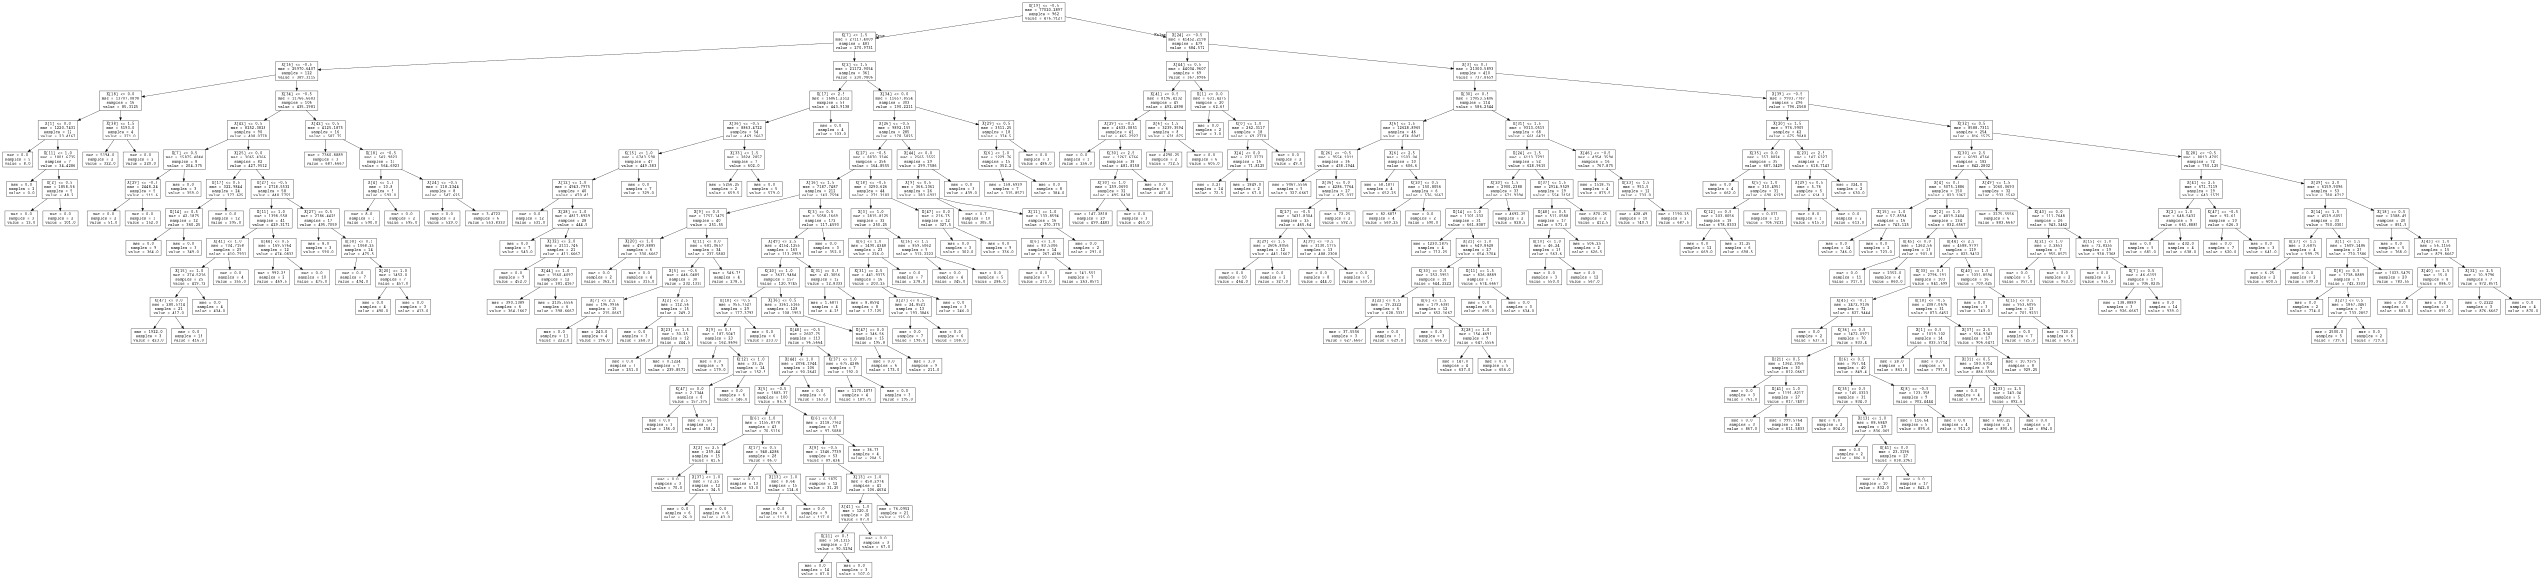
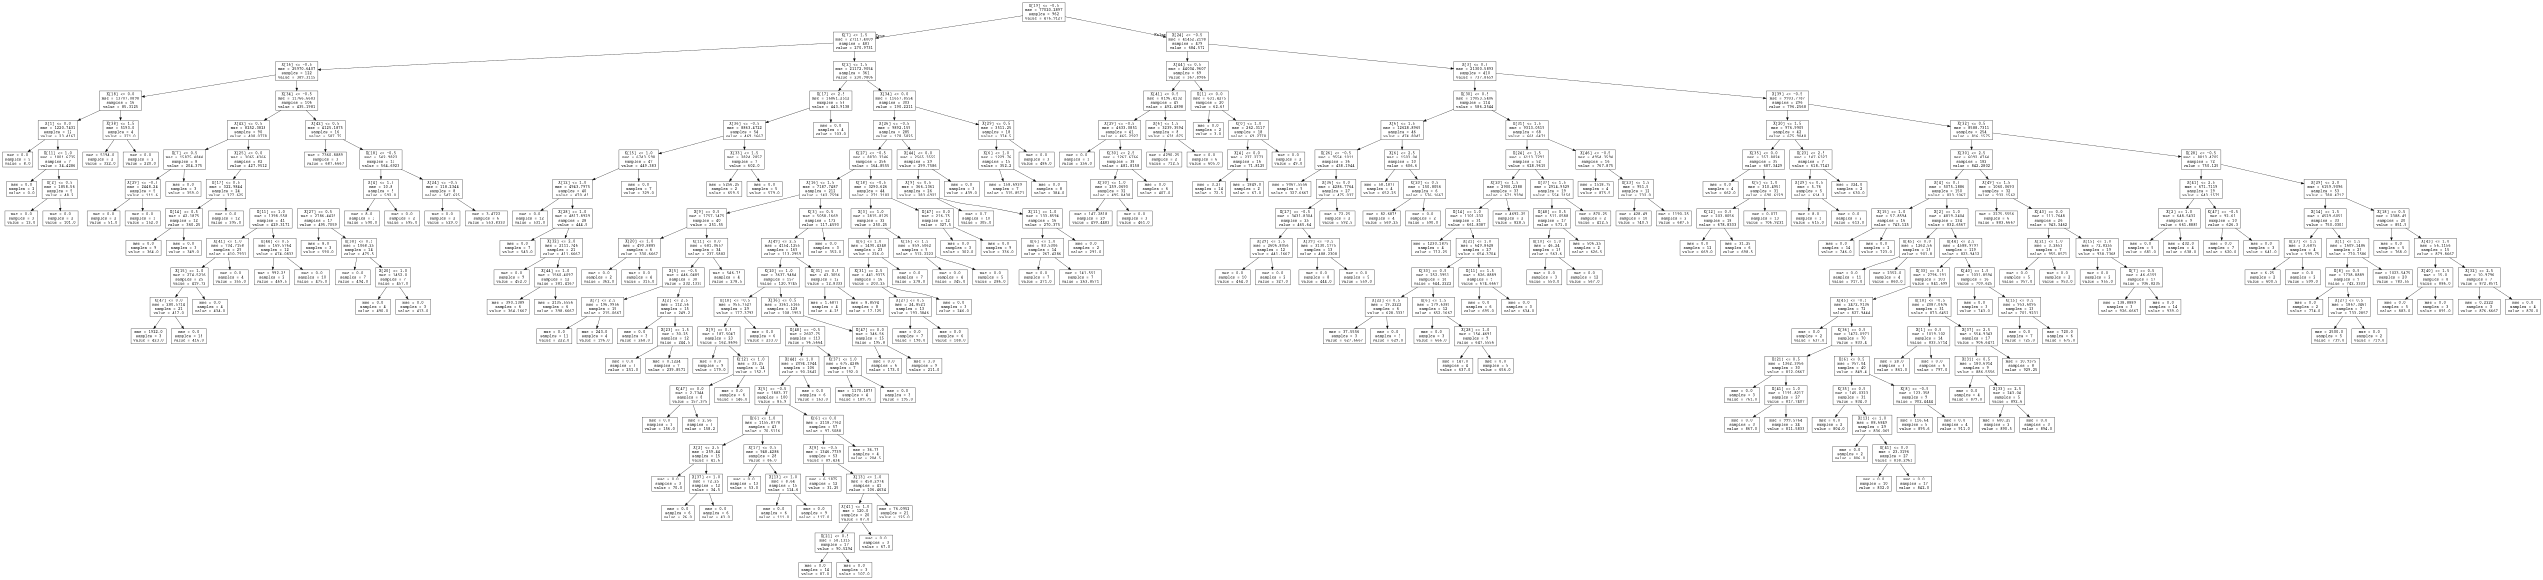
node "X[27] <= -0.5 mse = 2718.5532 samples = 58 value = 448.7759": removed
